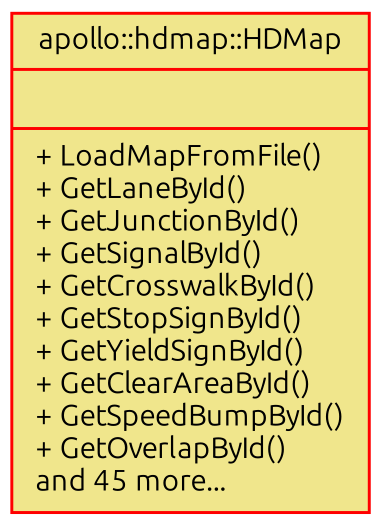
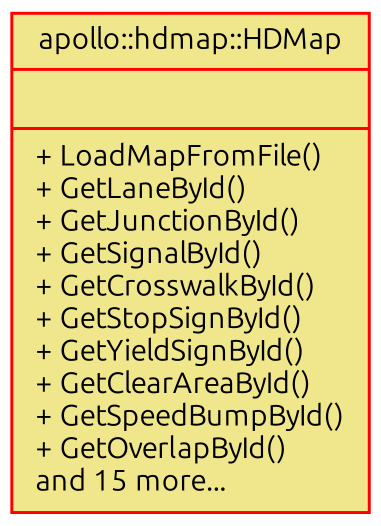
node "apollo::hdmap::HDMap": text "and 45 more..." -> "and 15 more..."
